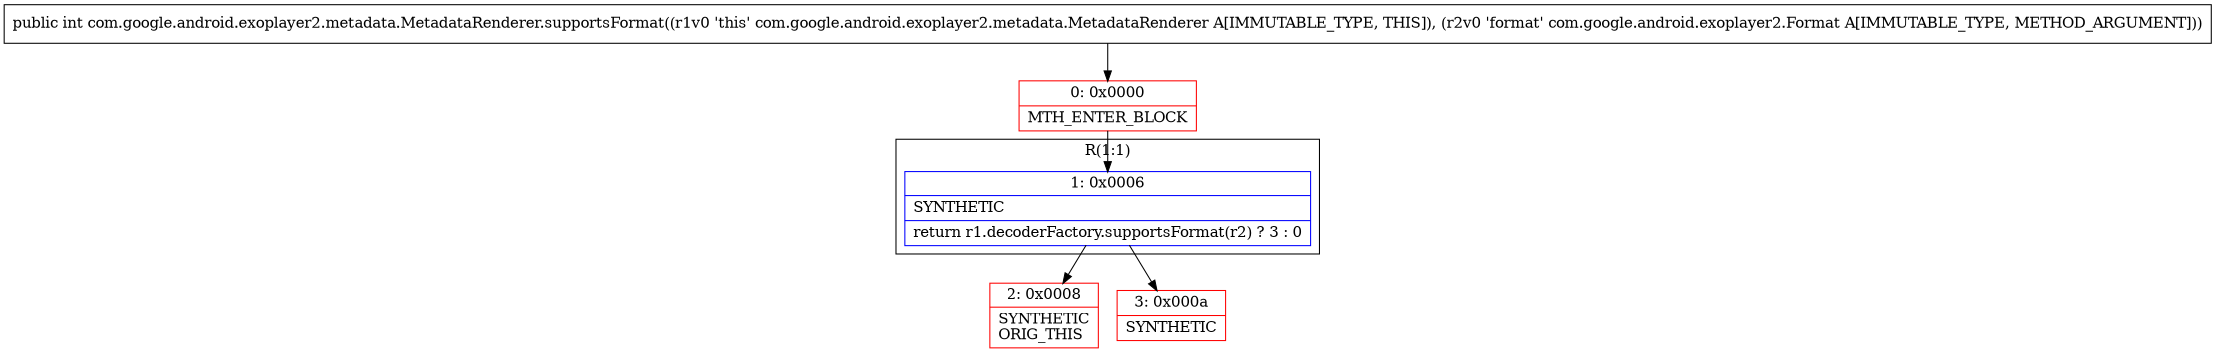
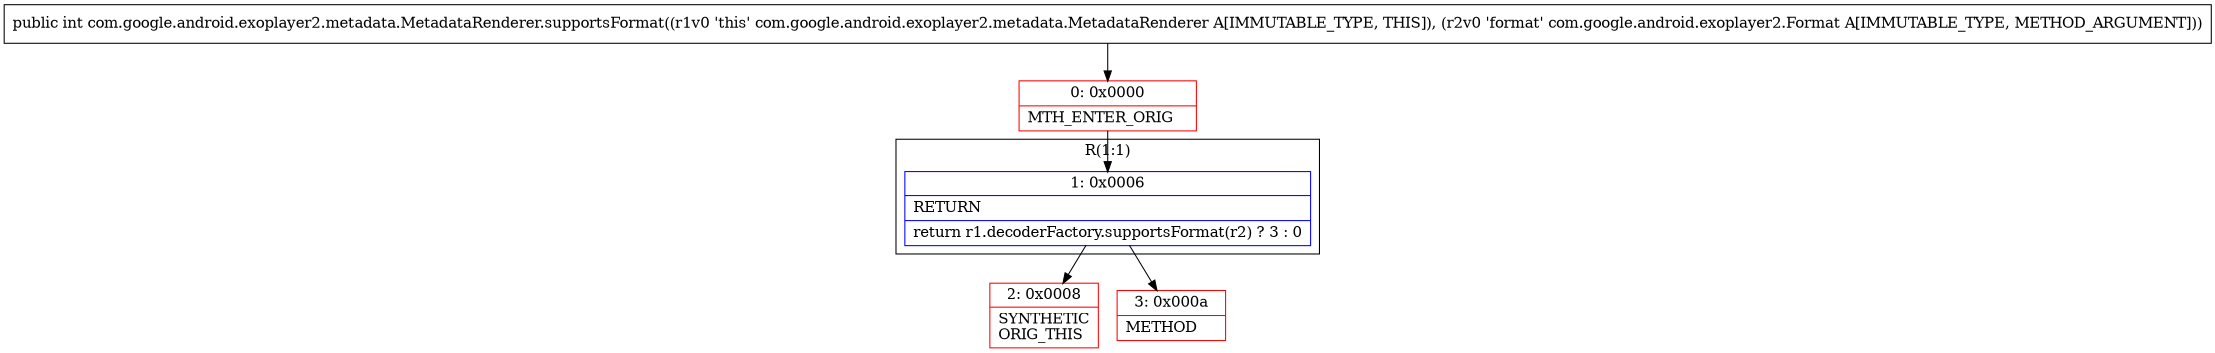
node "0: 0x0000": text "MTH_ENTER_BLOCK" -> "MTH_ENTER_ORIG"
node "1: 0x0006": text "SYNTHETIC" -> "RETURN"
node "3: 0x000a": text "SYNTHETIC" -> "METHOD"
